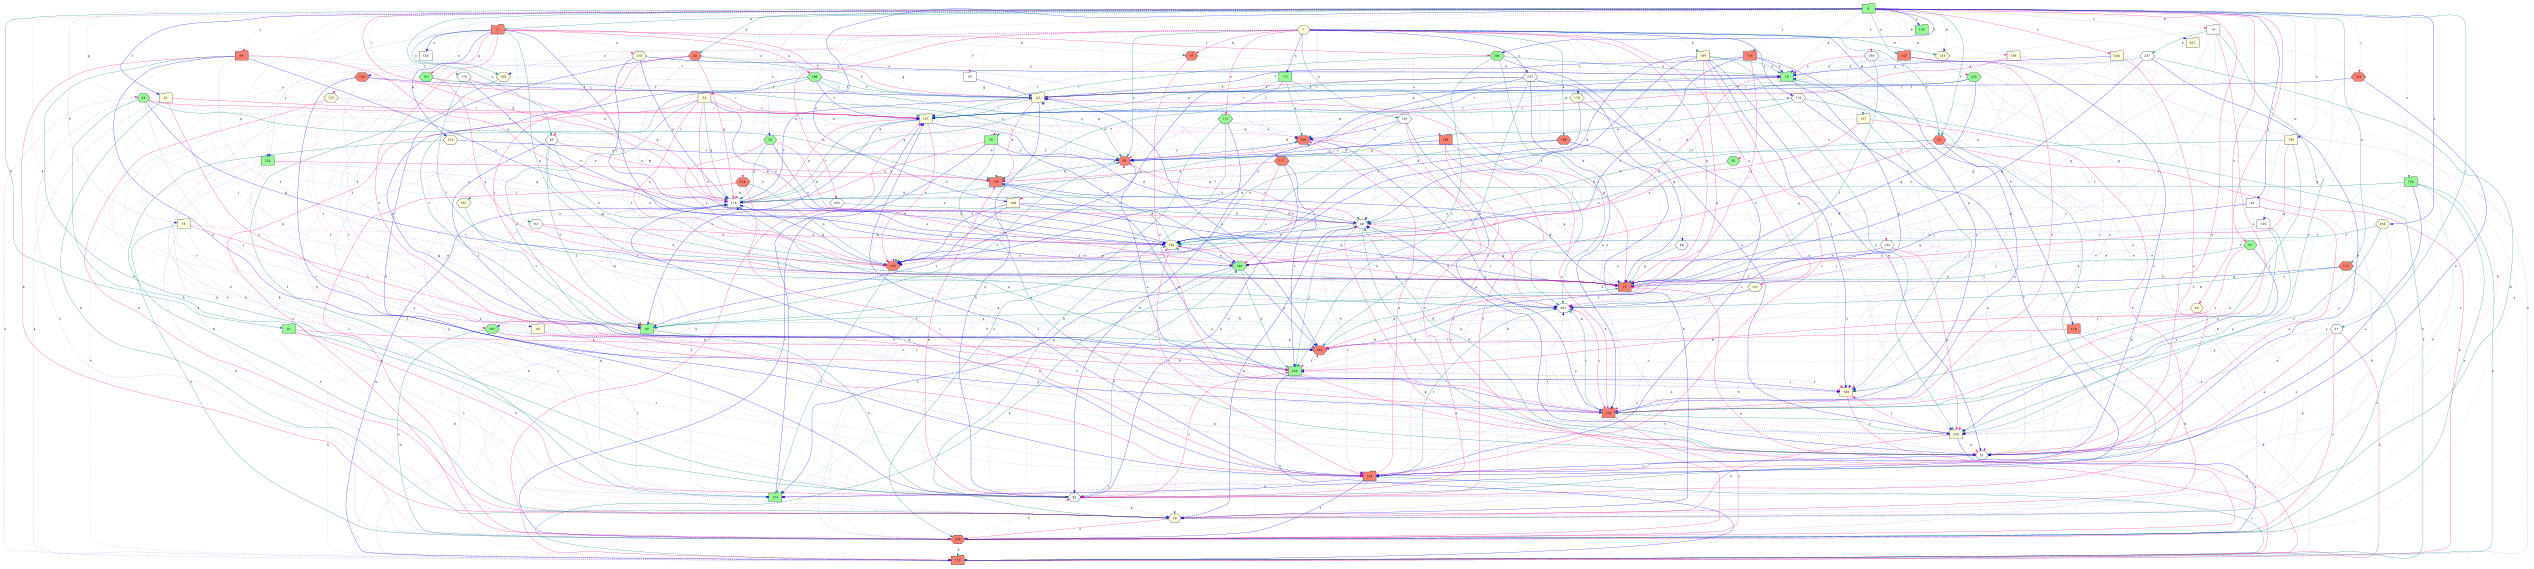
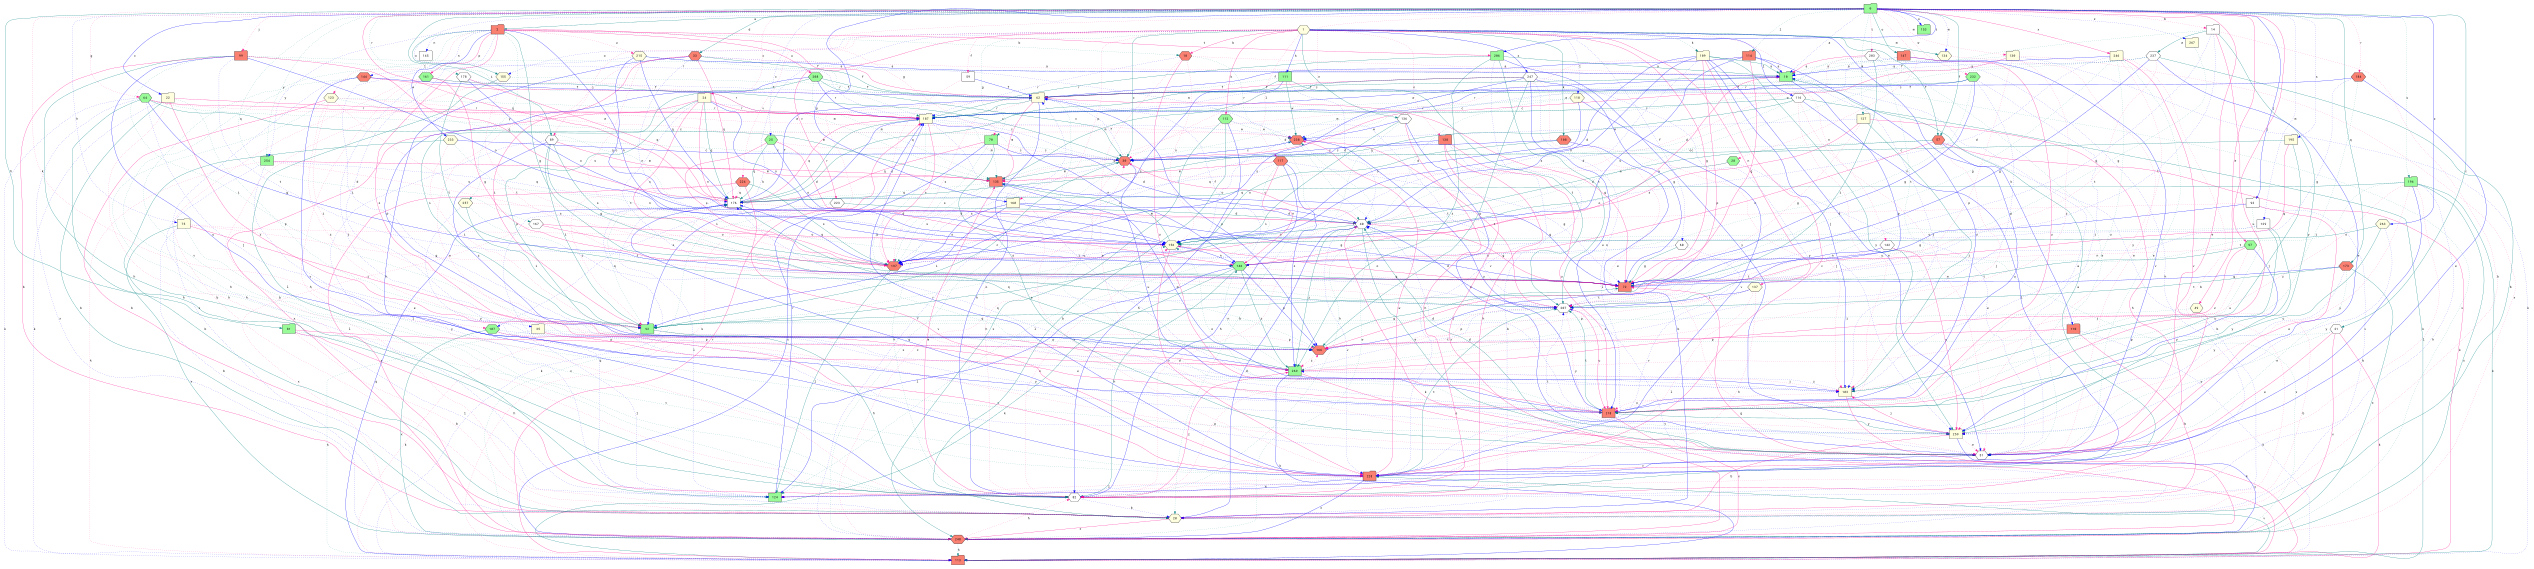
edge "2" -> "145": style solid -> dotted
node "206": shape hexagon -> folder
